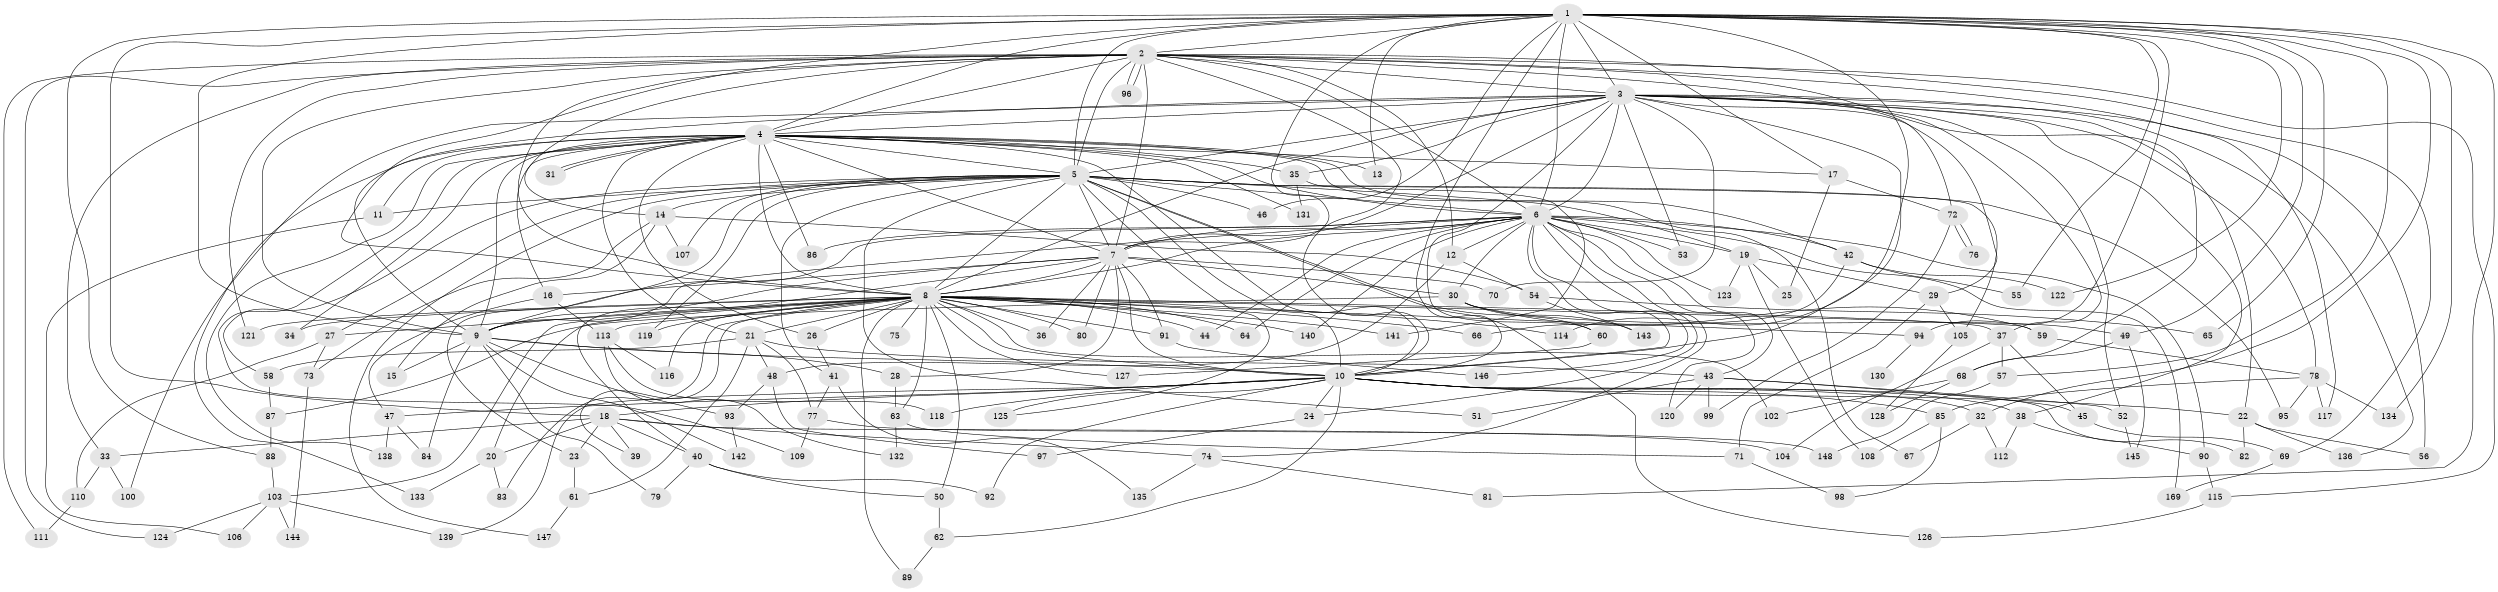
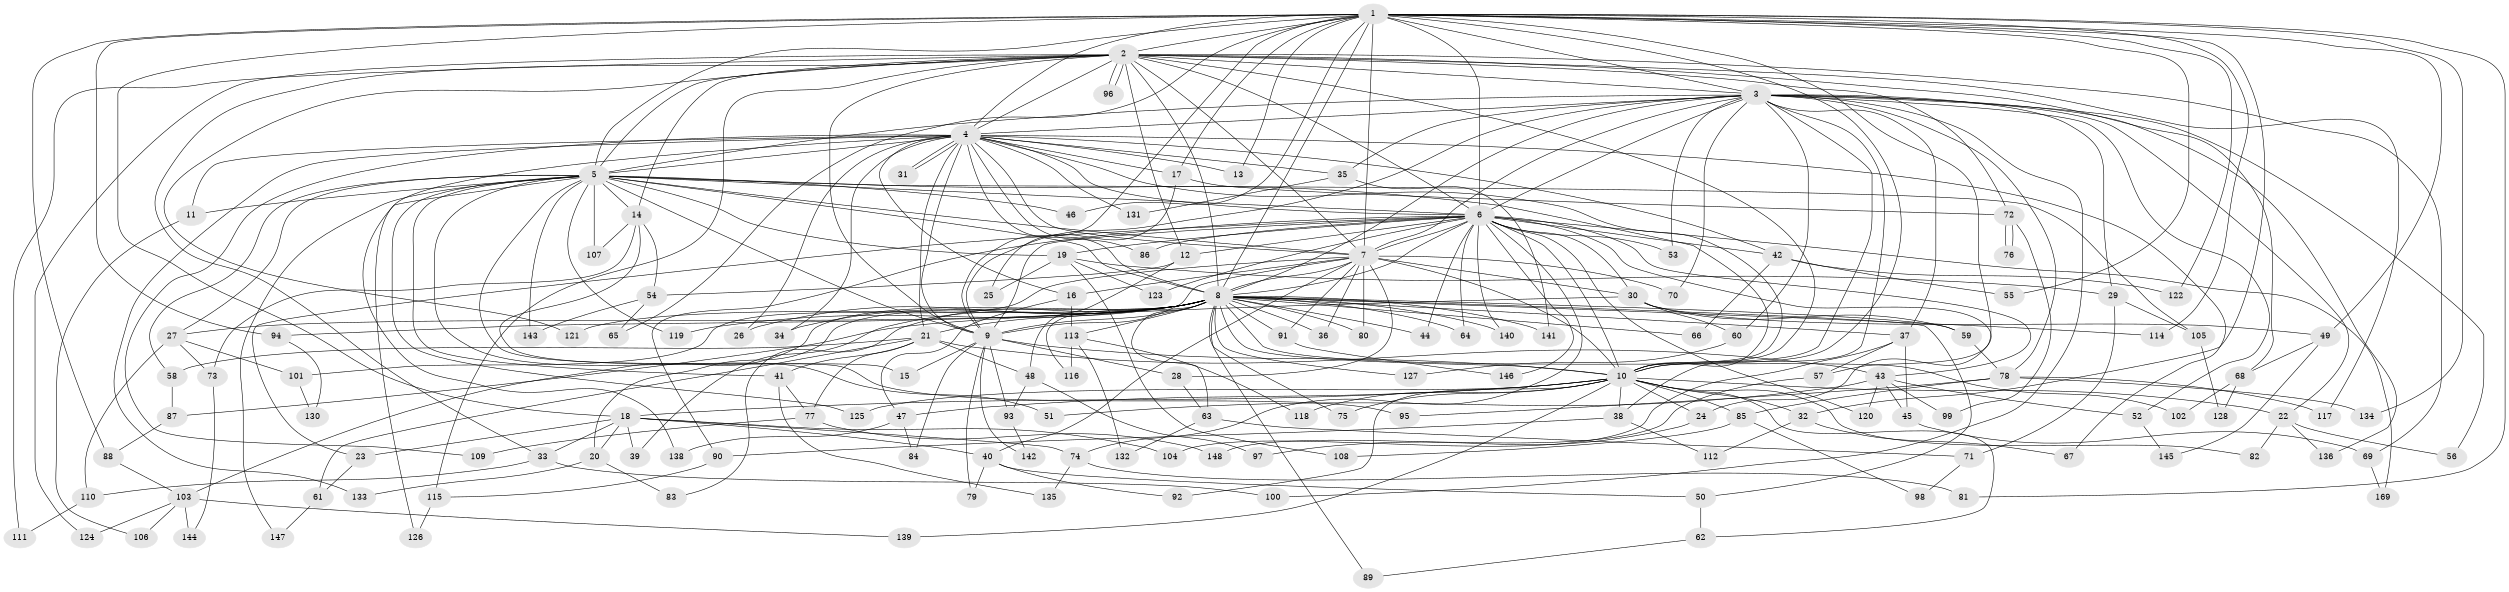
edge "26" -- "41": now "21" -- "41"
node "101": added
edge "10" -- "75": added
